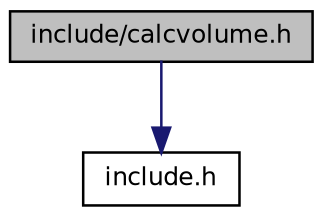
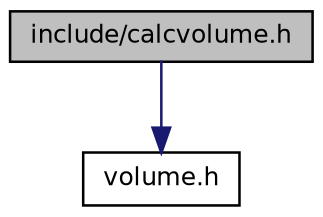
node "include.h": label "include.h" -> "volume.h"
